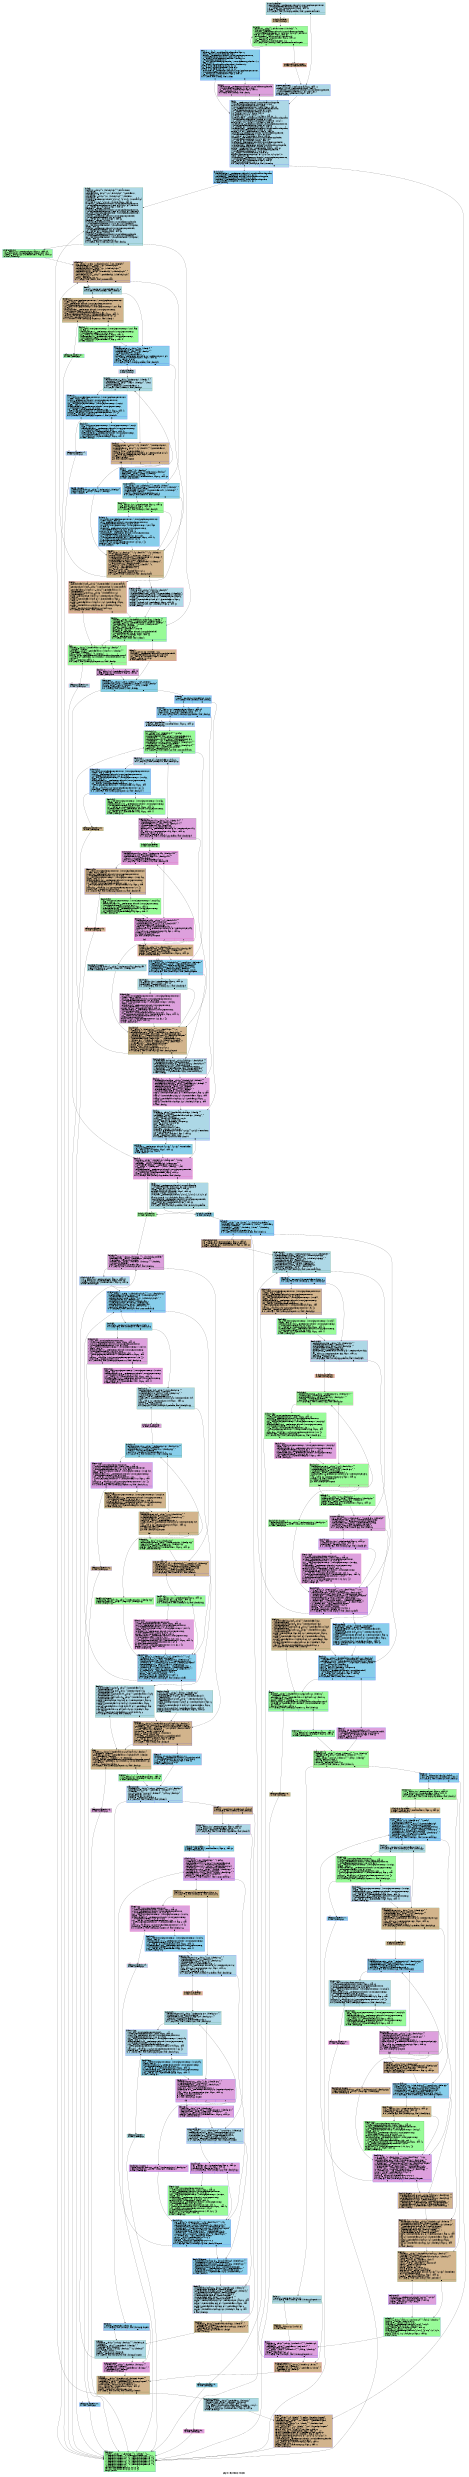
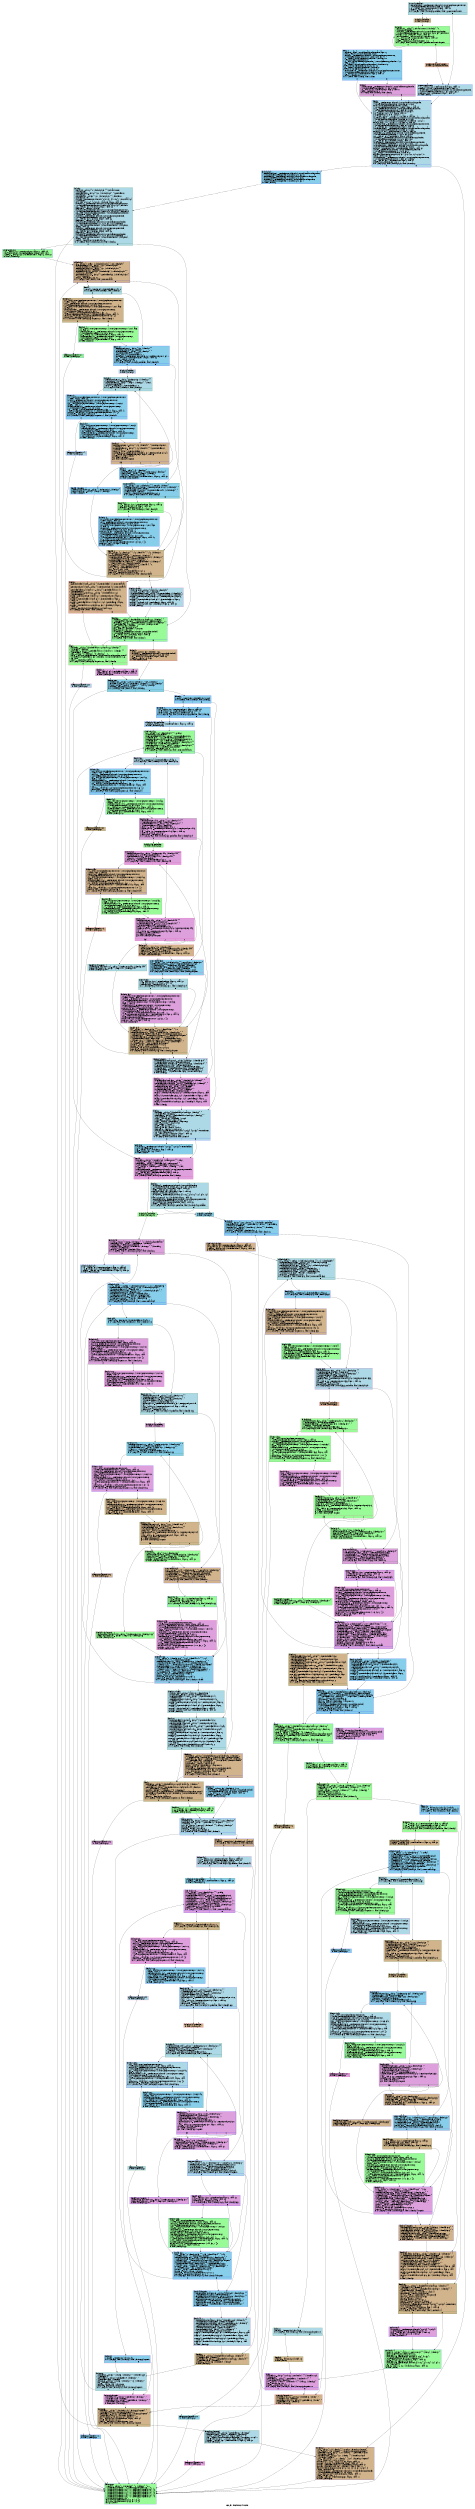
edge "if.end201.thread:" -> "if.end208:": now "if.end201.thread:" -> "if.end201:"
